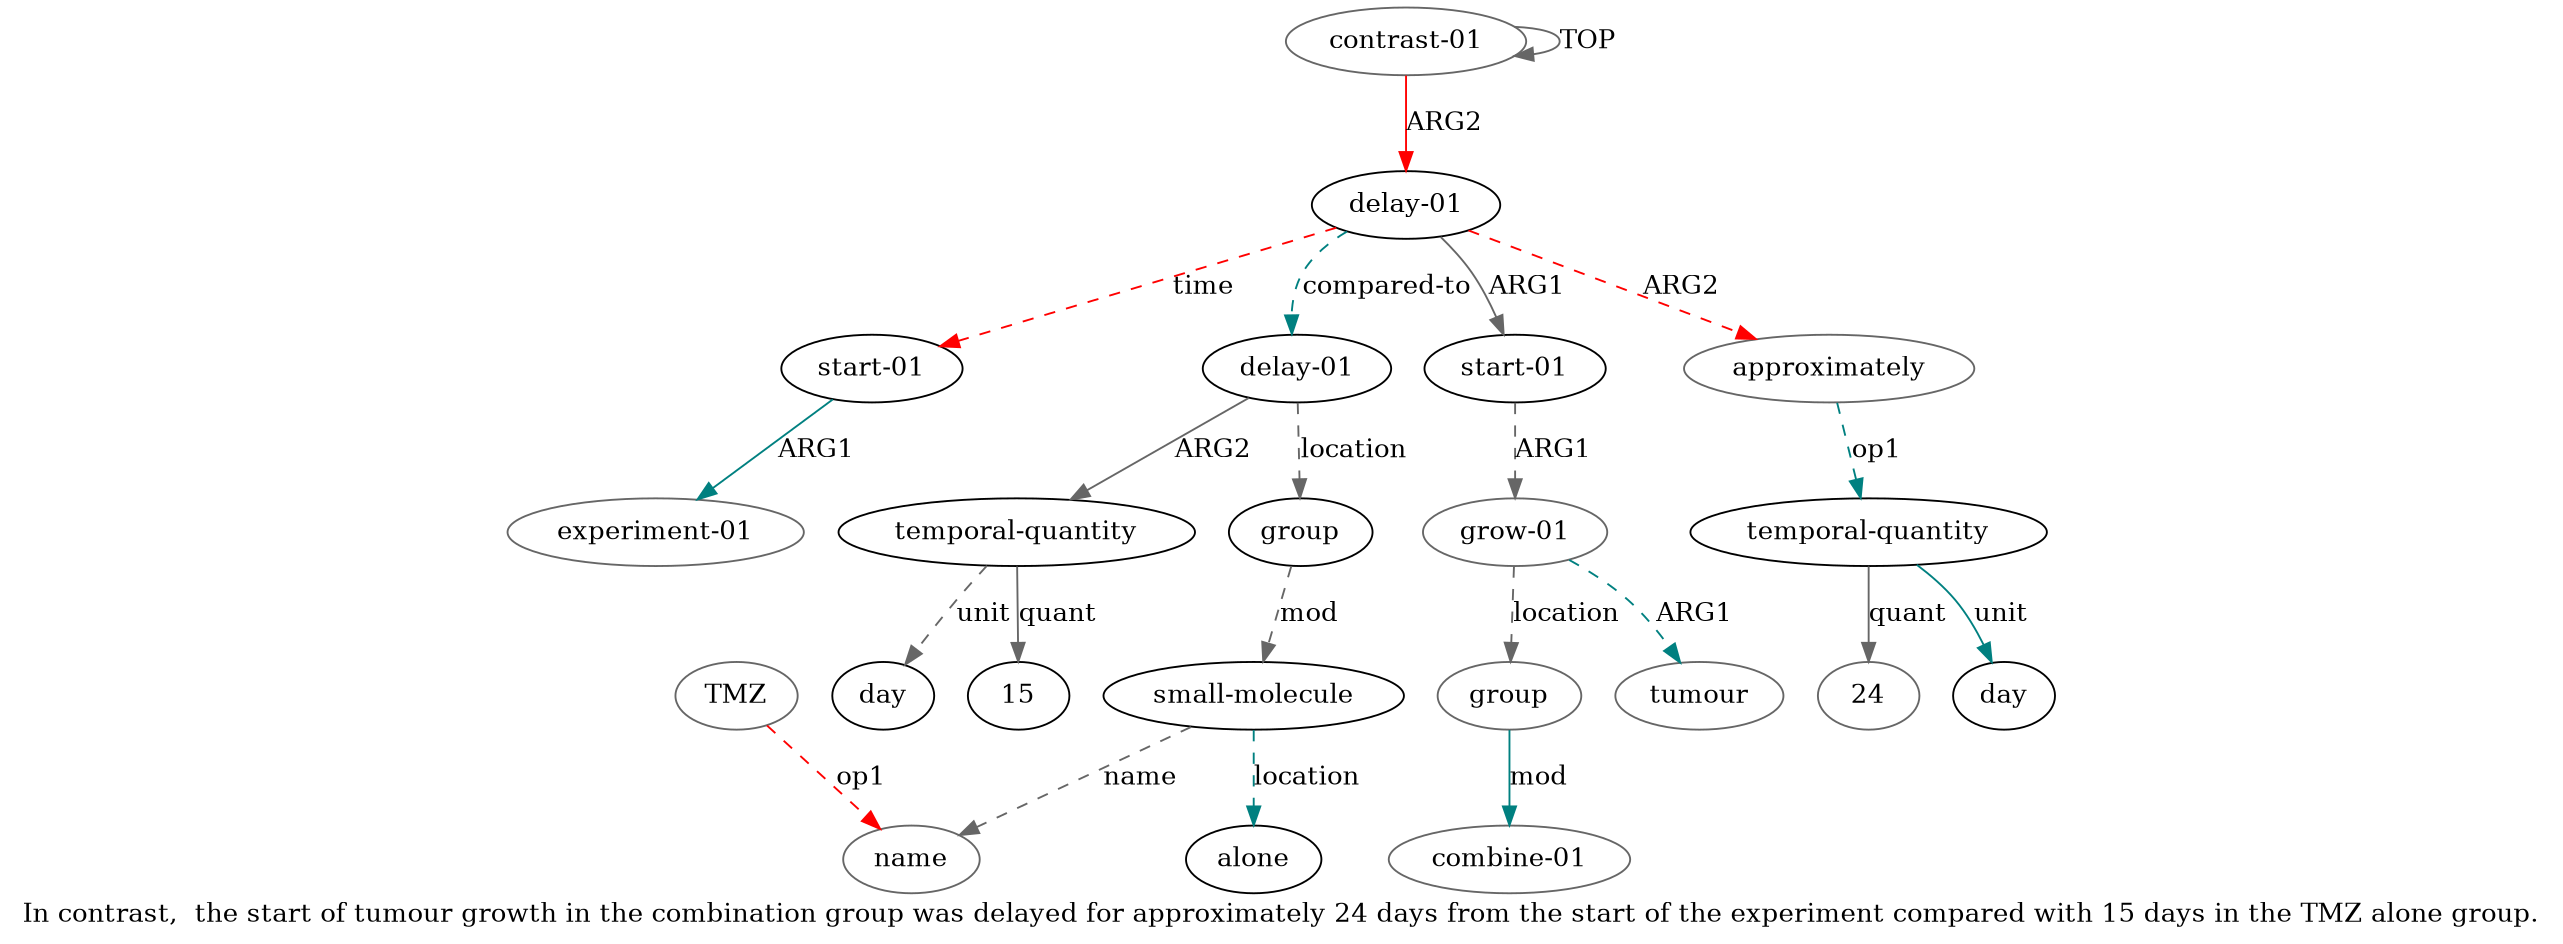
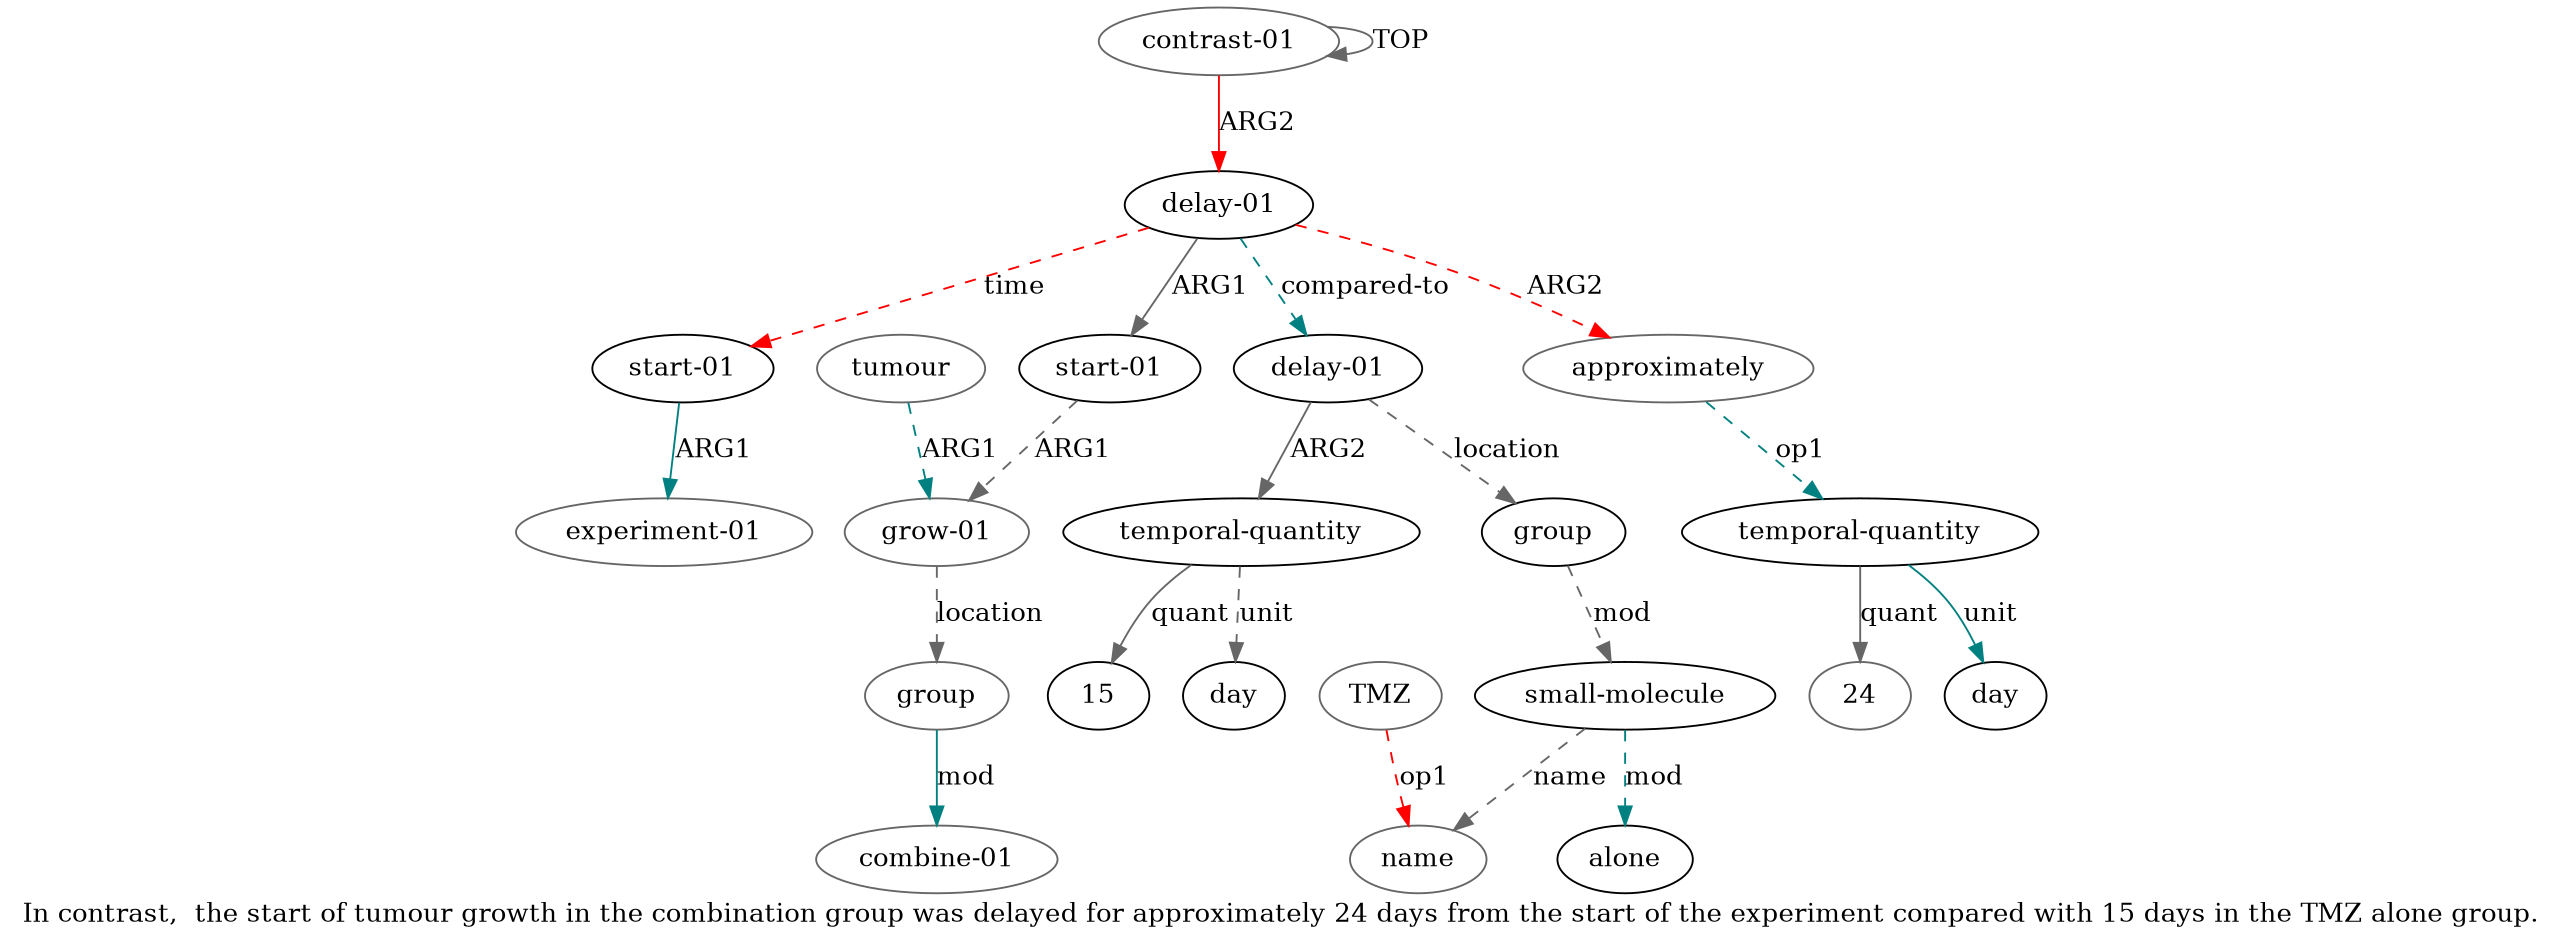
edge "grow-01" -> "tumour": reversed
edge "small-molecule" -> "alone": label "location" -> "mod"
